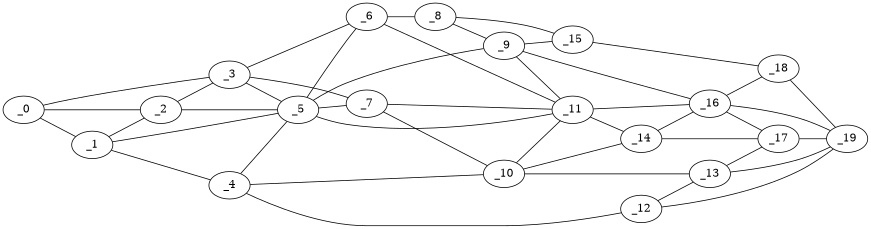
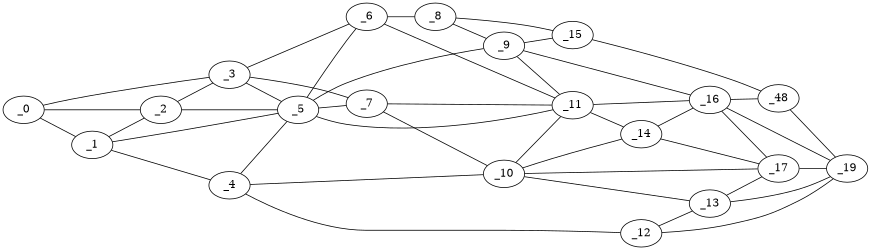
node "_18": label "_18" -> "_48"
edge "_17" -- "_10": added
